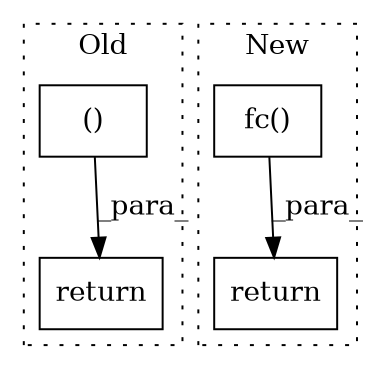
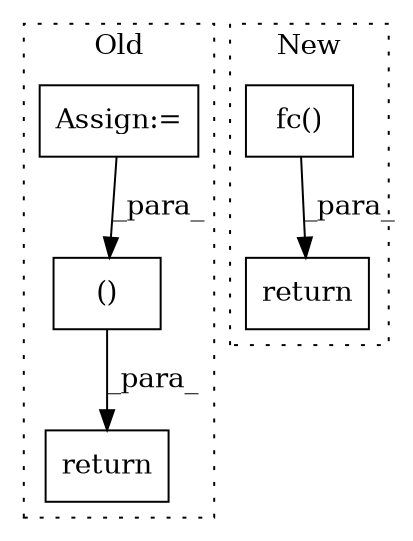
node "Assign:=": added
